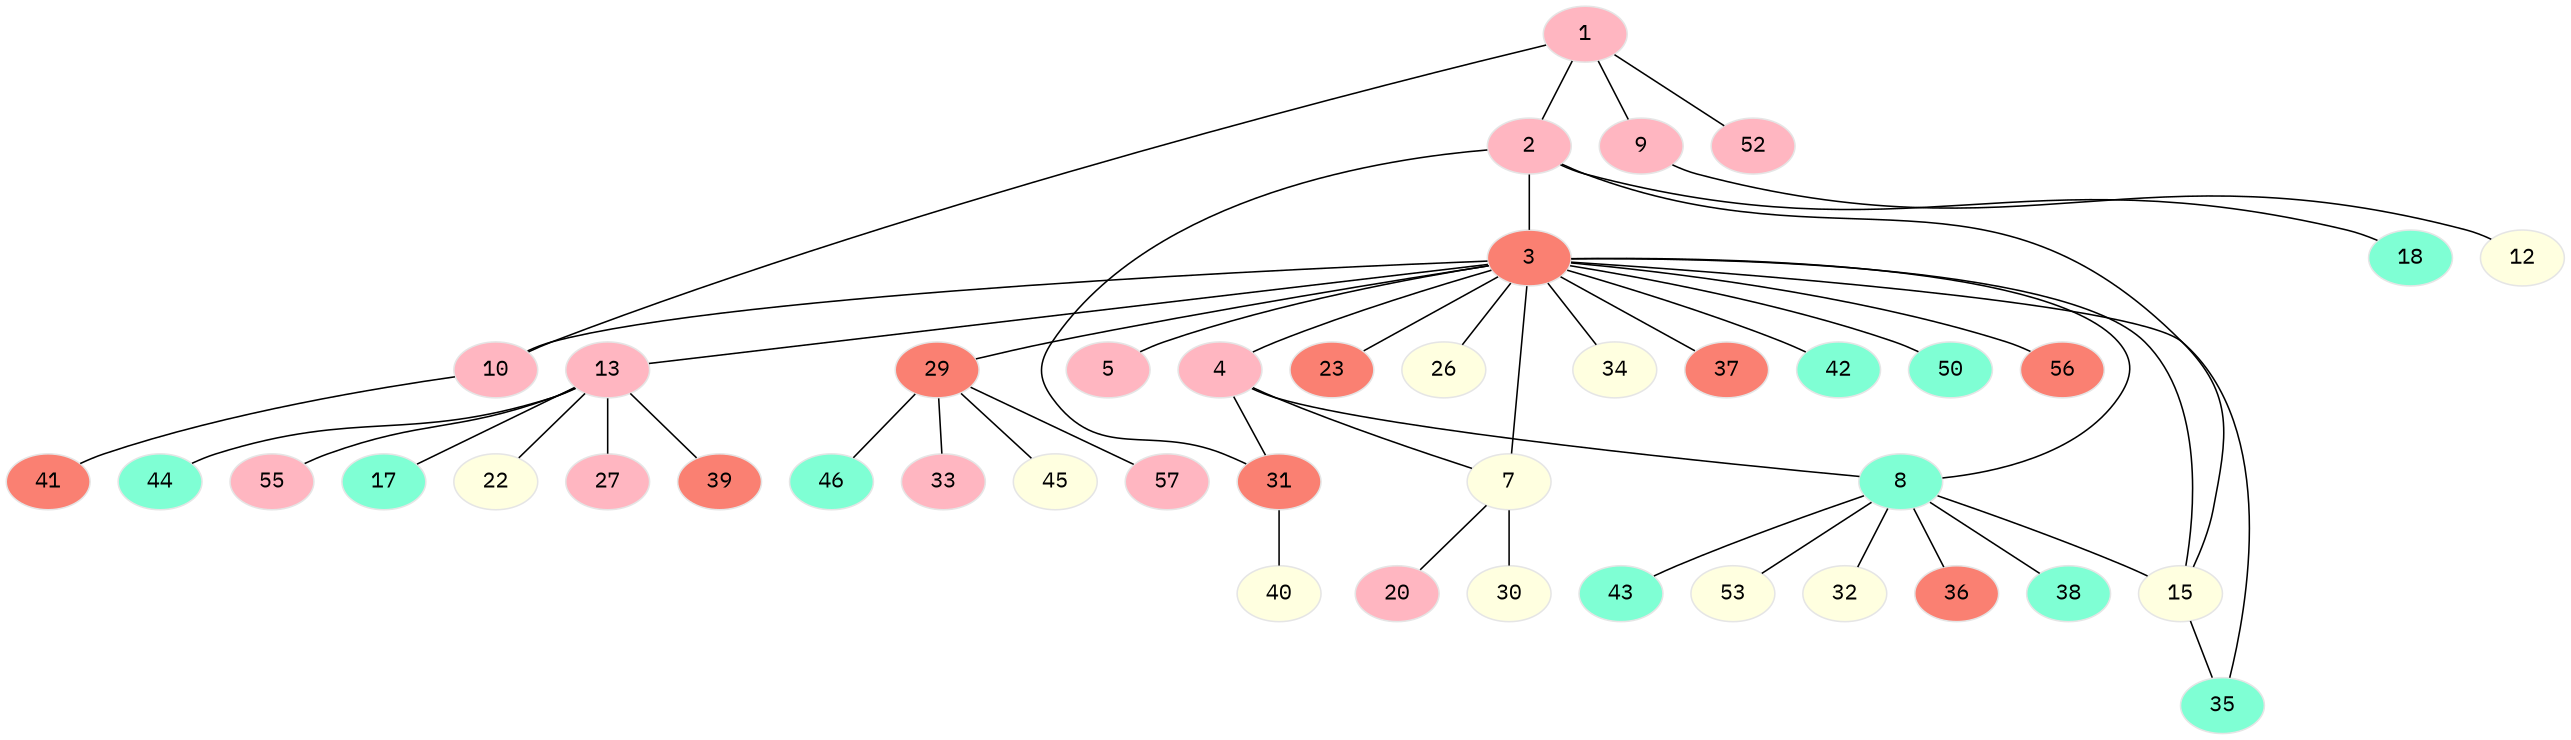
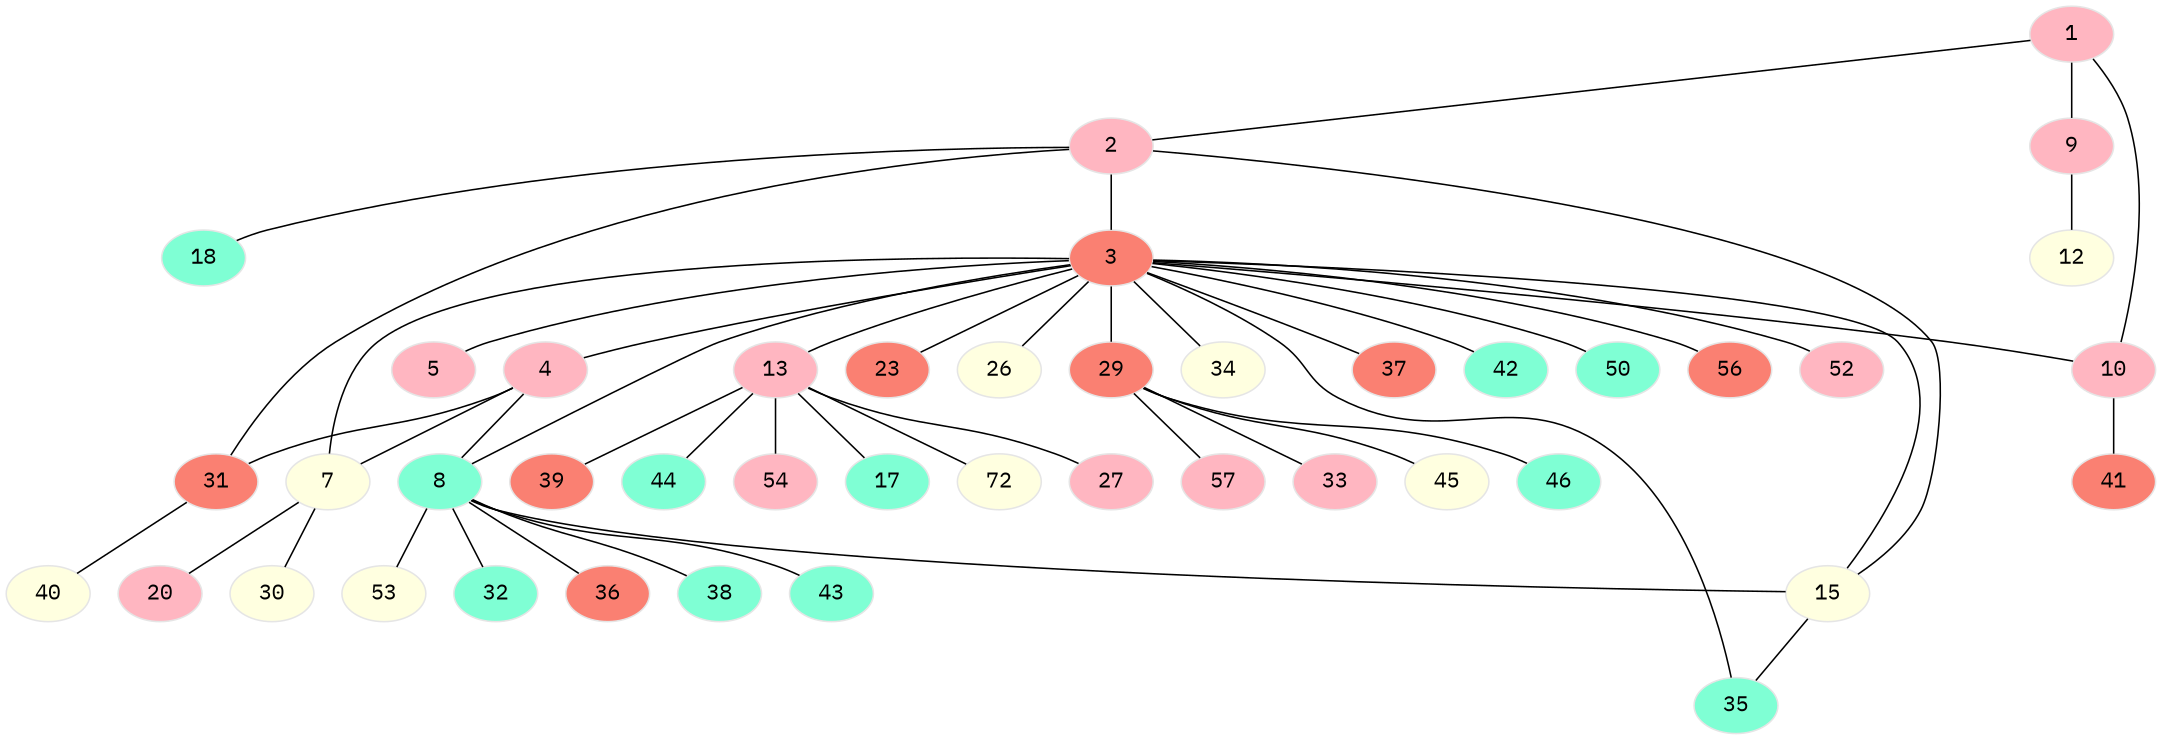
edge "1" -- "52": now "3" -- "52"
node "55": label "55" -> "54"
node "22": label "22" -> "72"
node "32": fillcolor lightyellow -> aquamarine
